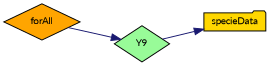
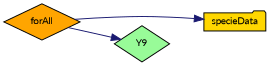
edge "Y9" -> "specieData": now "forAll" -> "specieData"
